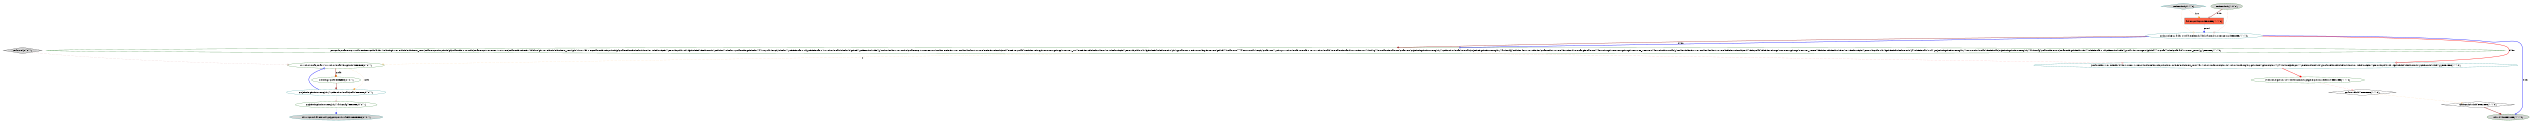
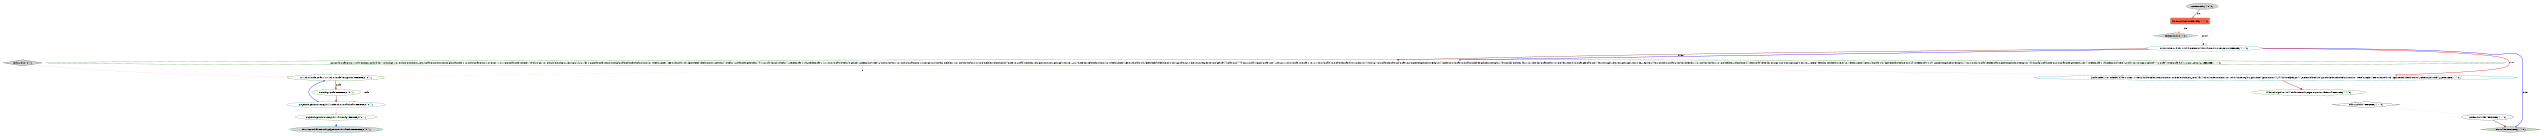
edge "createContents['0', '1', '0']" -> "final Composite parent@@@2@@@['1', '1', '0']": reversed
edge "createContents['1', '0', '0']" -> "final Composite parent@@@2@@@['1', '1', '0']": label "divider" -> "true"
node "updateControlsState()@@@86@@@['1', '1', '0']": shape diamond -> ellipse
node "return divider@@@87@@@['1', '1', '0']": shape ellipse -> diamond
